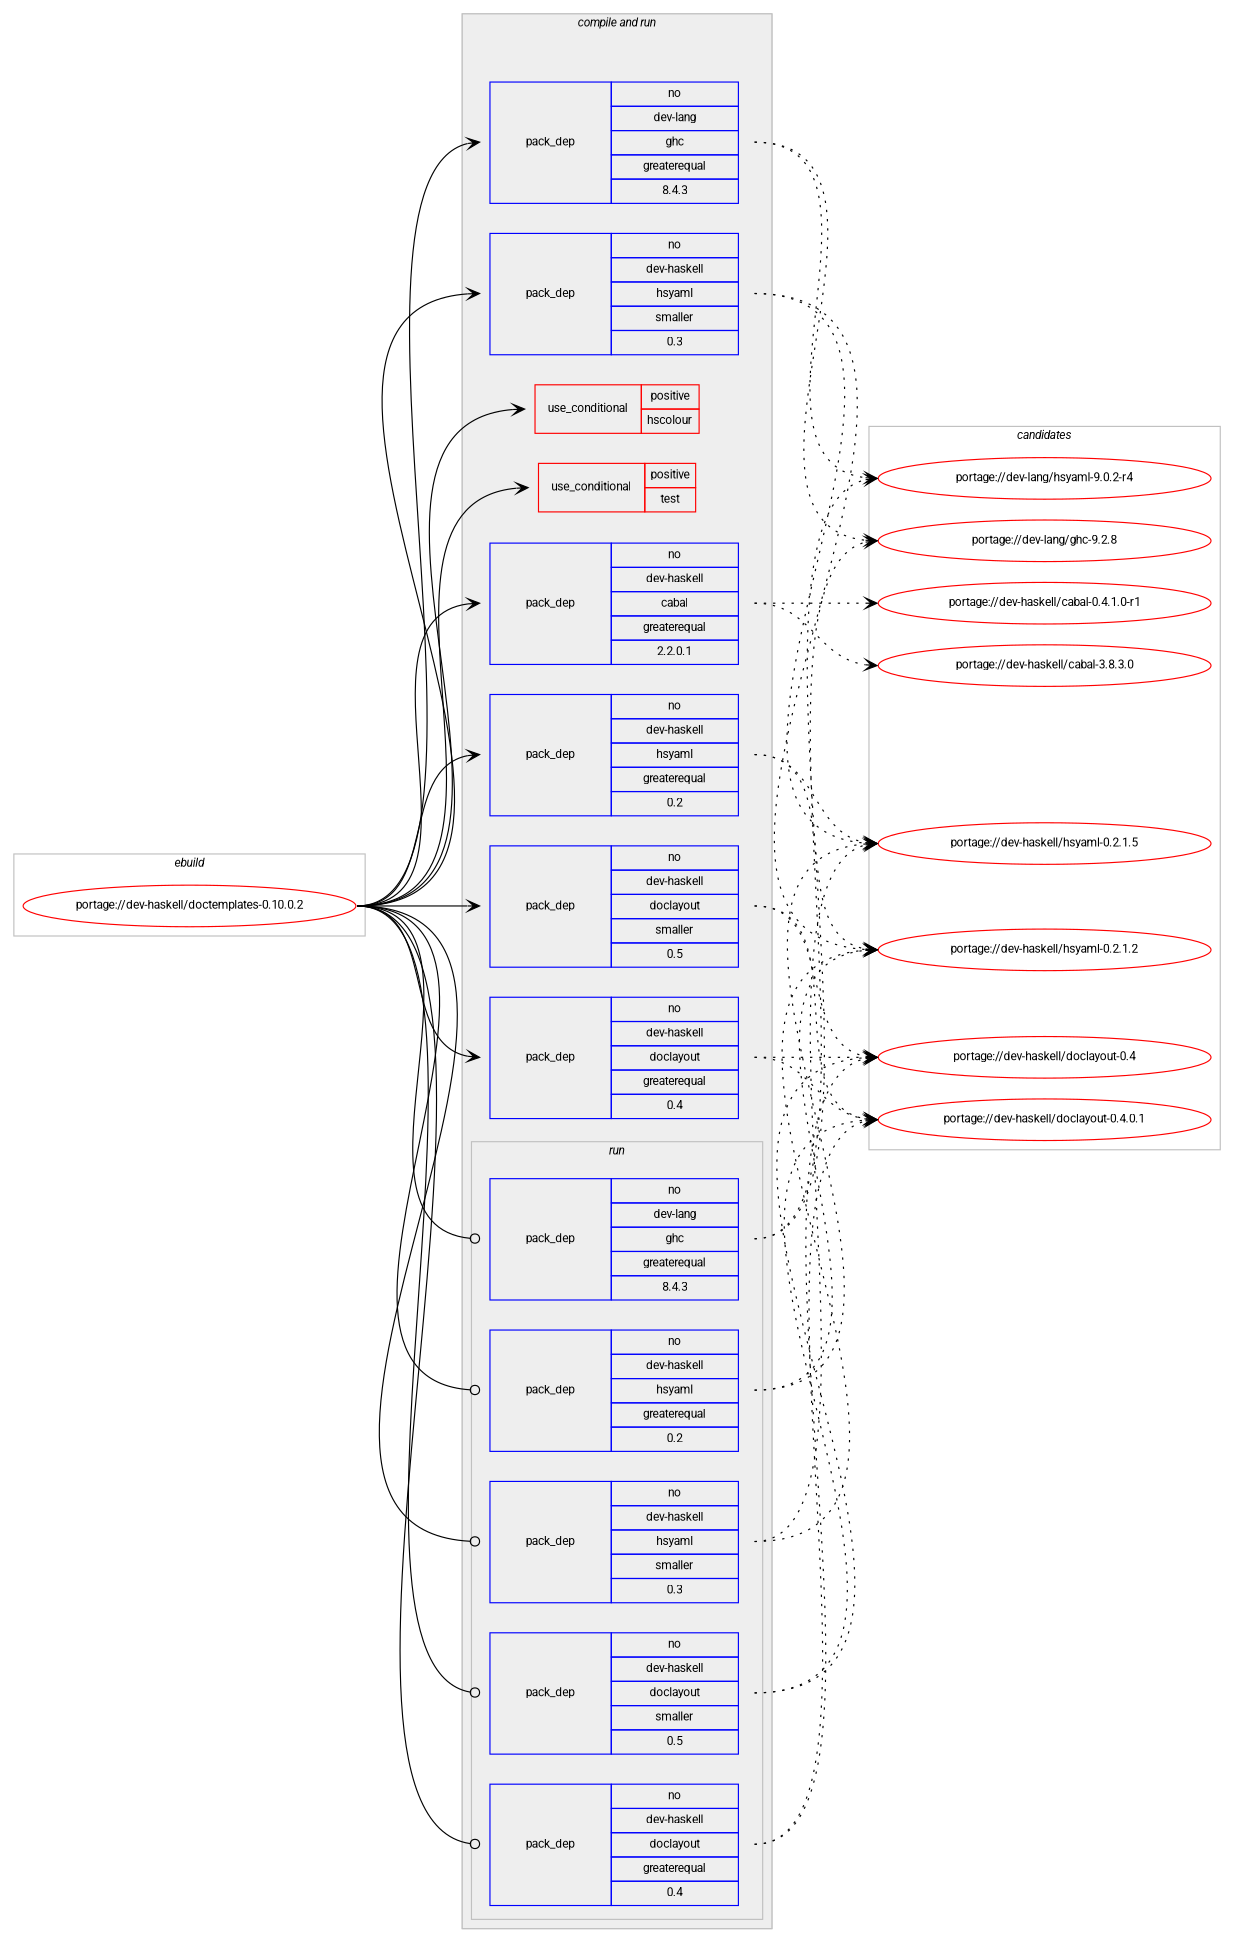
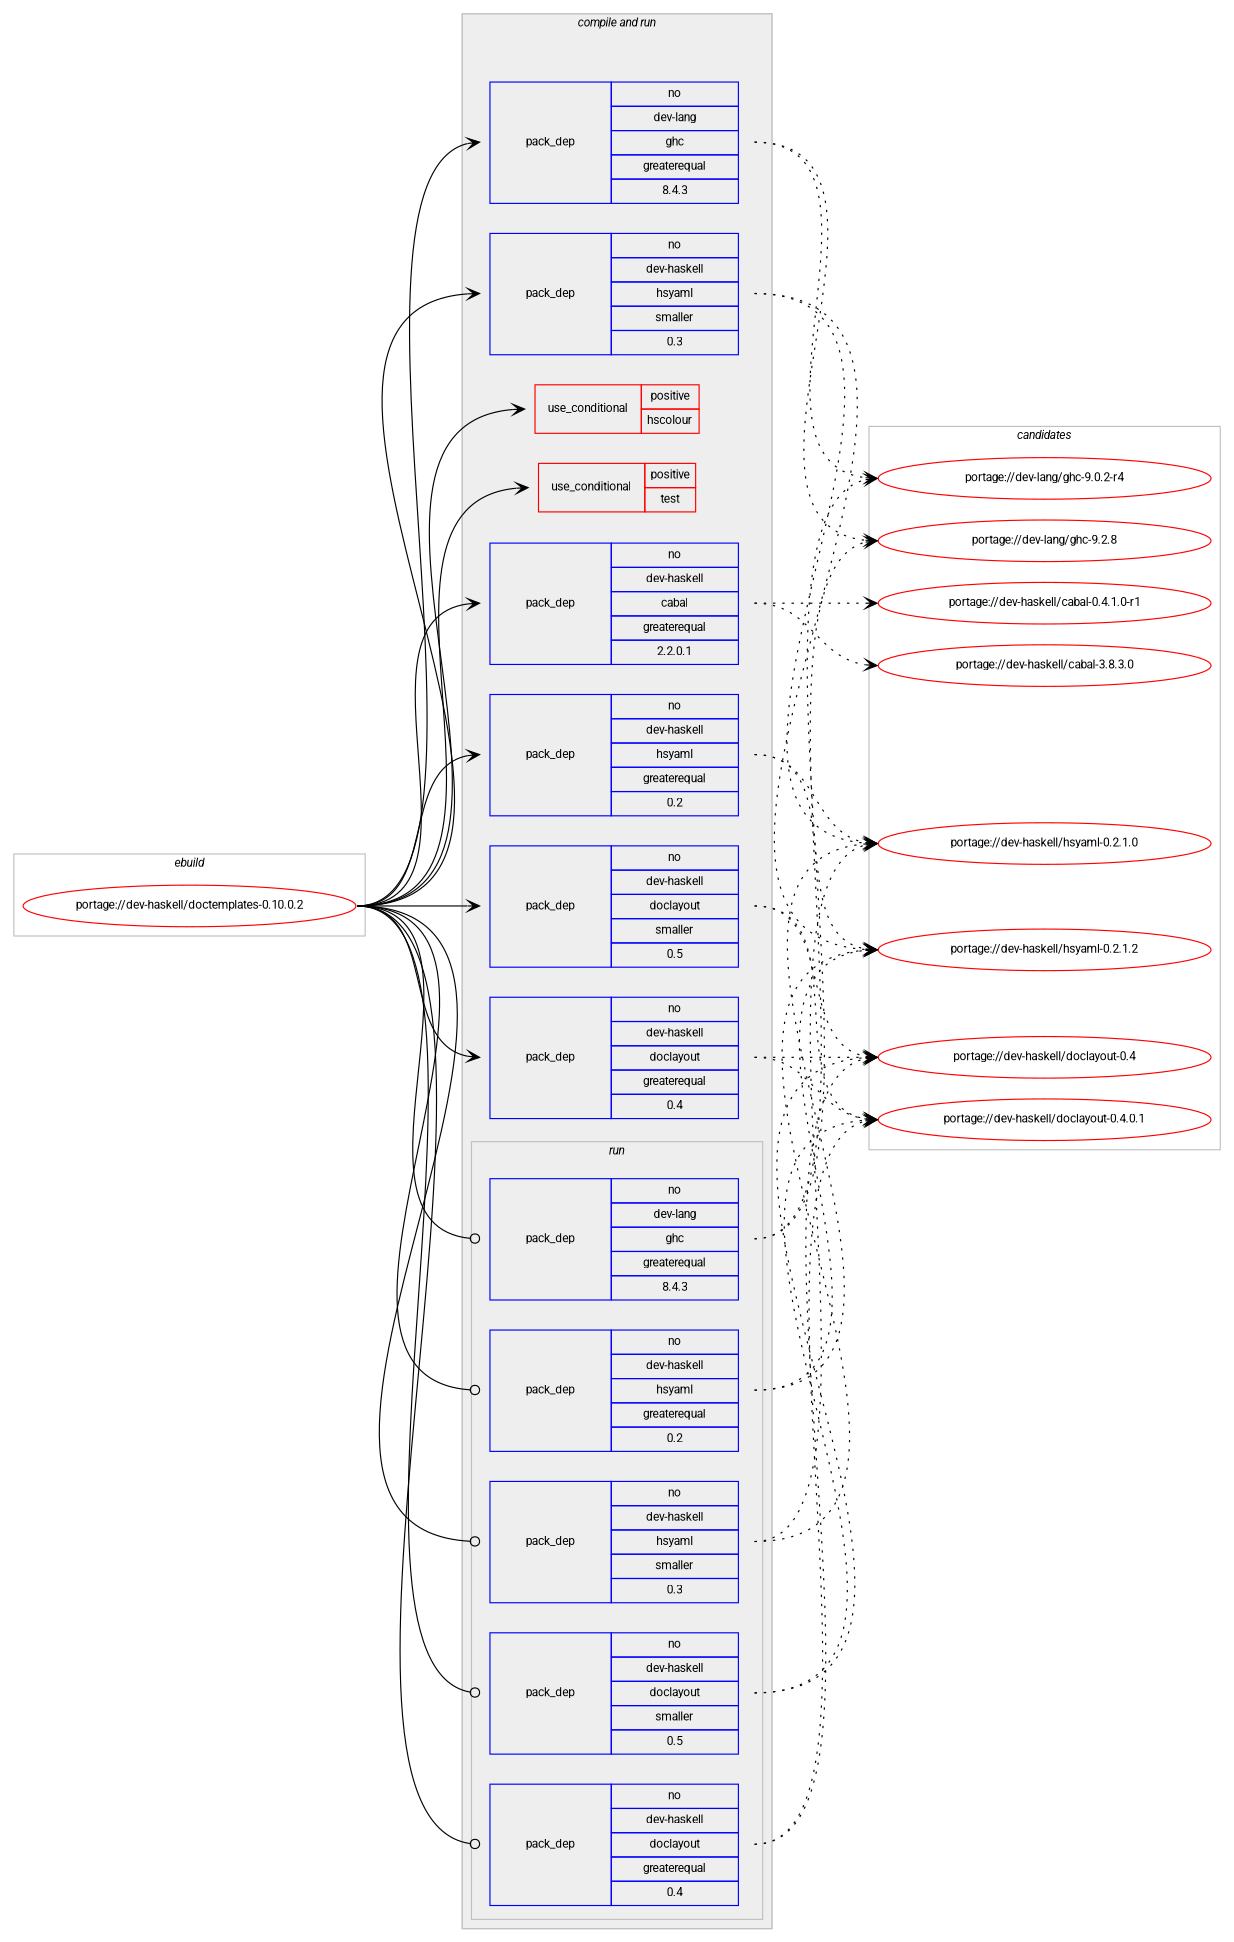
node "portage://dev-lang/hsyaml-9.0.2-r4": label "portage://dev-lang/hsyaml-9.0.2-r4" -> "portage://dev-lang/ghc-9.0.2-r4"
node "portage://dev-haskell/hsyaml-0.2.1.5": label "portage://dev-haskell/hsyaml-0.2.1.5" -> "portage://dev-haskell/hsyaml-0.2.1.0"
